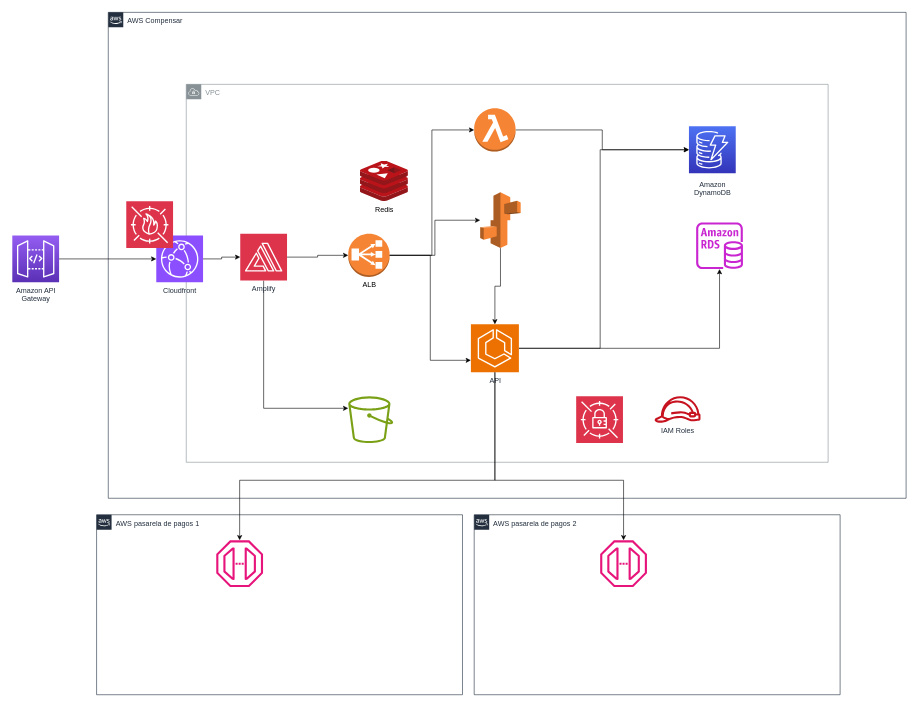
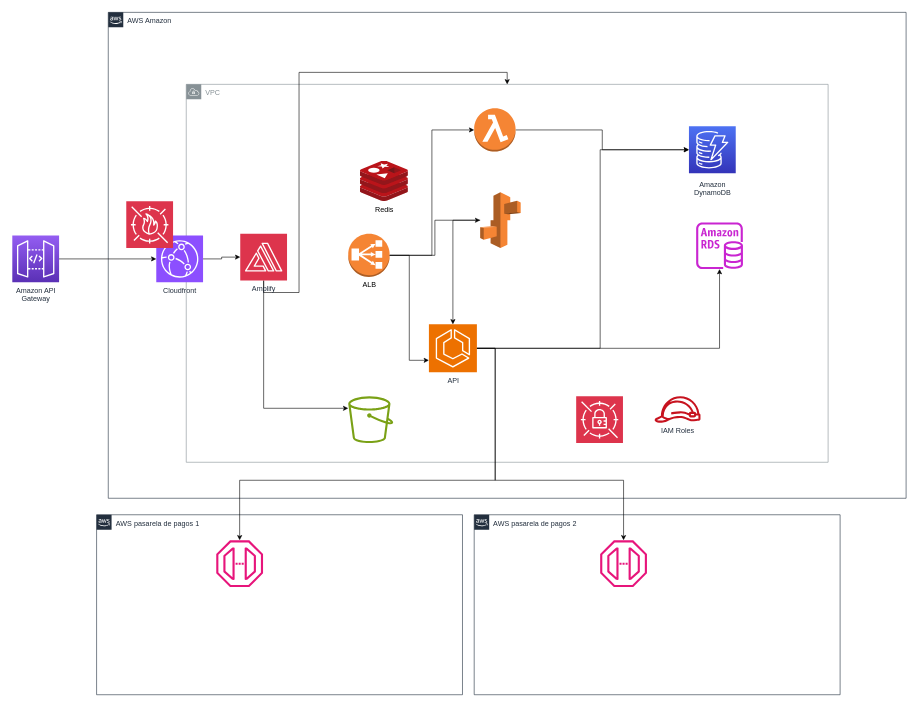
node "AWS Compensar": label "AWS Compensar" -> "AWS Amazon"
edge "Amplify" -> "ALB": now "Amplify" -> "VPC"
node "API": moved (495, 348) -> (453, 348)
